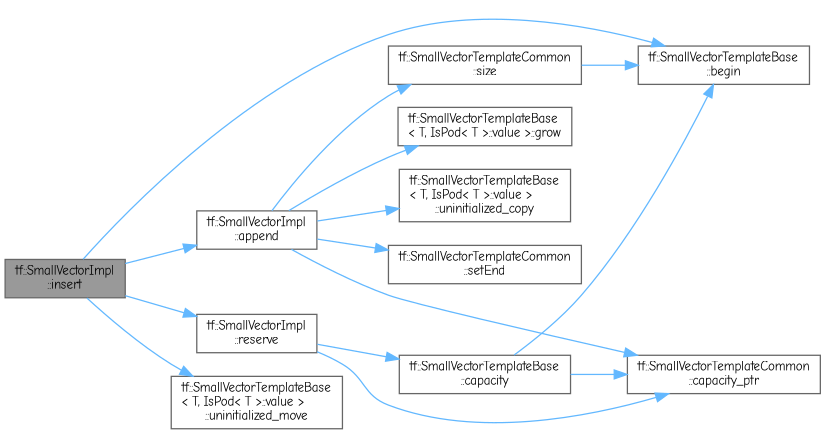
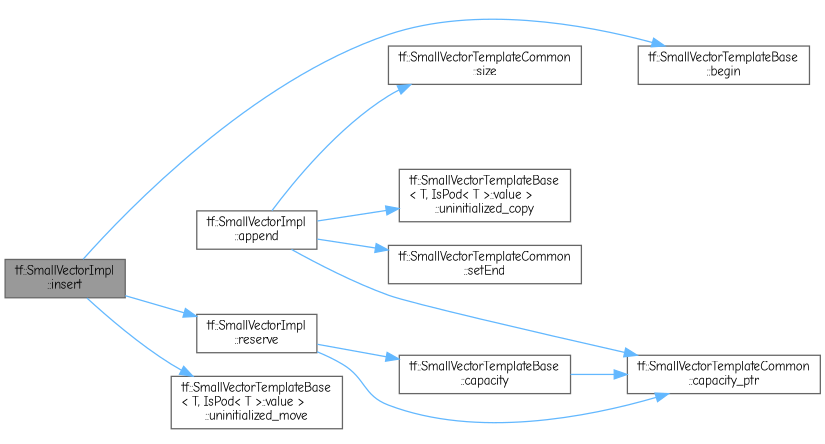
edge "tf::SmallVectorTemplateCommon ::size" -> "tf::SmallVectorTemplateBase ::begin": removed
node "tf::SmallVectorTemplateBase < T, IsPod< T >::value >::grow": removed
edge "tf::SmallVectorTemplateBase ::capacity" -> "tf::SmallVectorTemplateBase ::begin": removed
edge "tf::SmallVectorImpl ::insert" -> "tf::SmallVectorImpl ::append": removed
